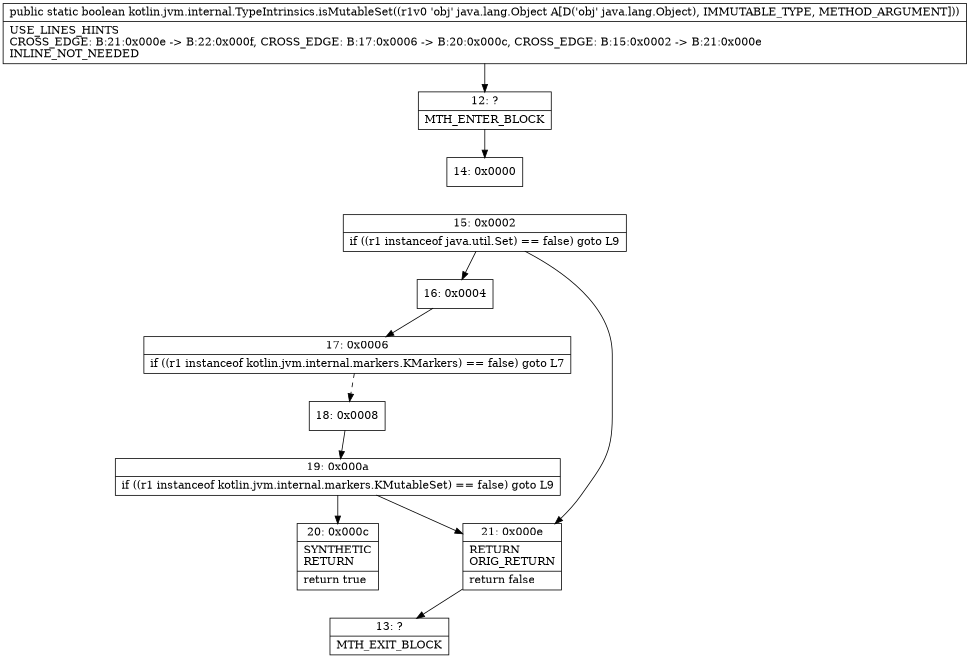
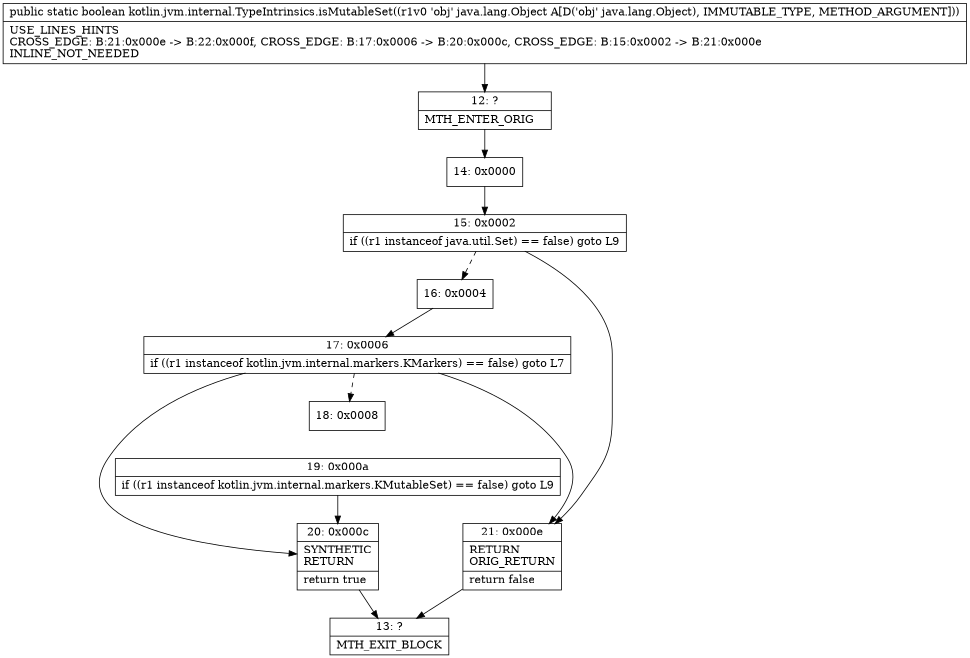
node "12: ?": text "MTH_ENTER_BLOCK" -> "MTH_ENTER_ORIG"
edge "14: 0x0000" -> "15: 0x0002": added
edge "15: 0x0002" -> "16: 0x0004": style solid -> dashed
edge "18: 0x0008" -> "19: 0x000a": removed
edge "17: 0x0006" -> "20: 0x000c": added
edge "19: 0x000a" -> "21: 0x000e": now "17: 0x0006" -> "21: 0x000e"
edge "20: 0x000c" -> "13: ?": added
